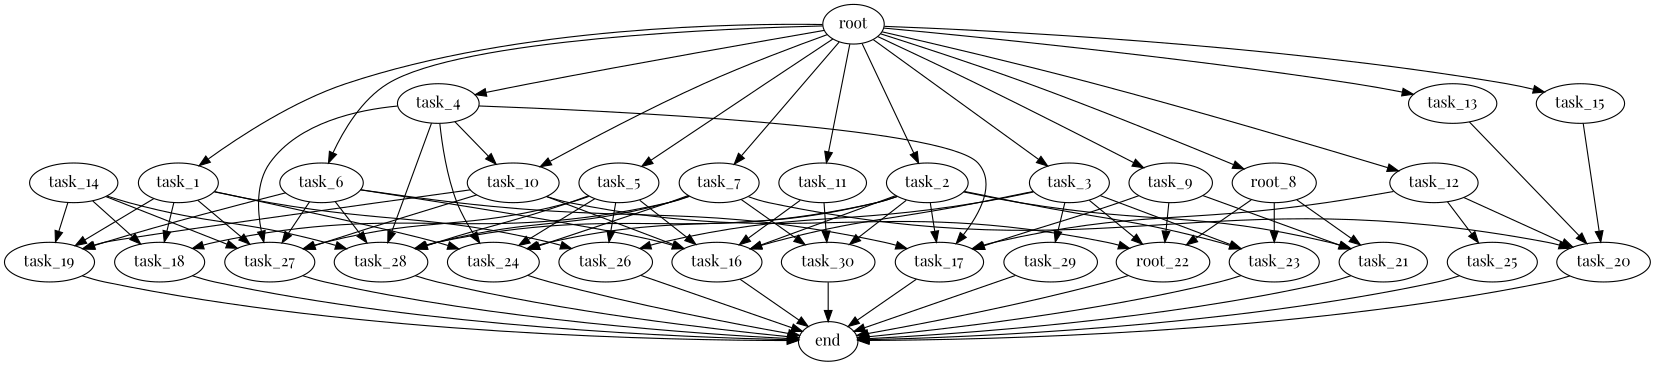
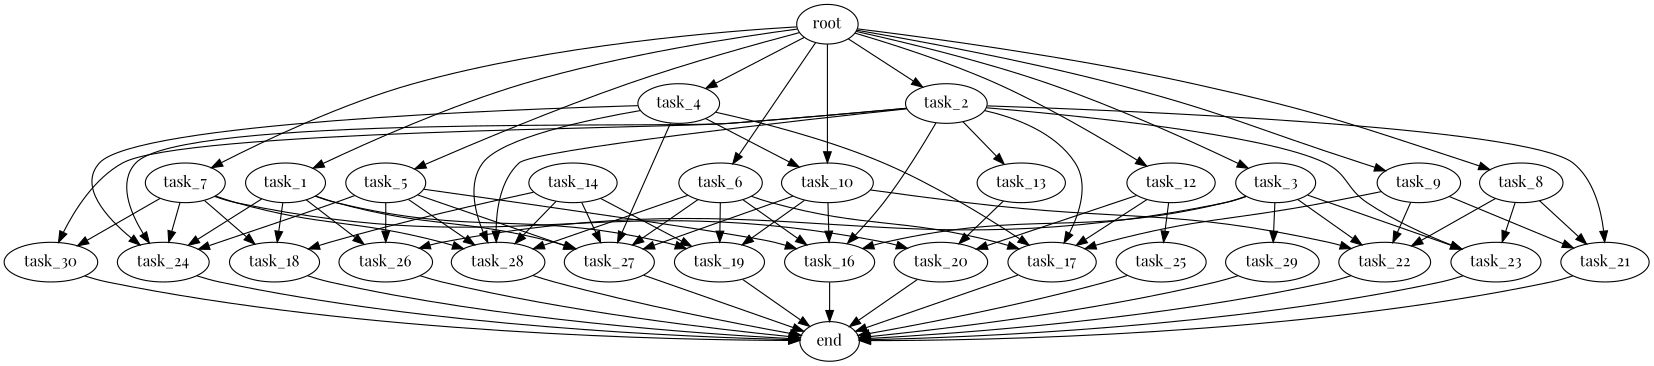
edge "root" -> "task_13": now "task_2" -> "task_13"
node "task_15": removed
node "task_11": removed
node "root_8": label "root_8" -> "task_8"
node "root_22": label "root_22" -> "task_22"
